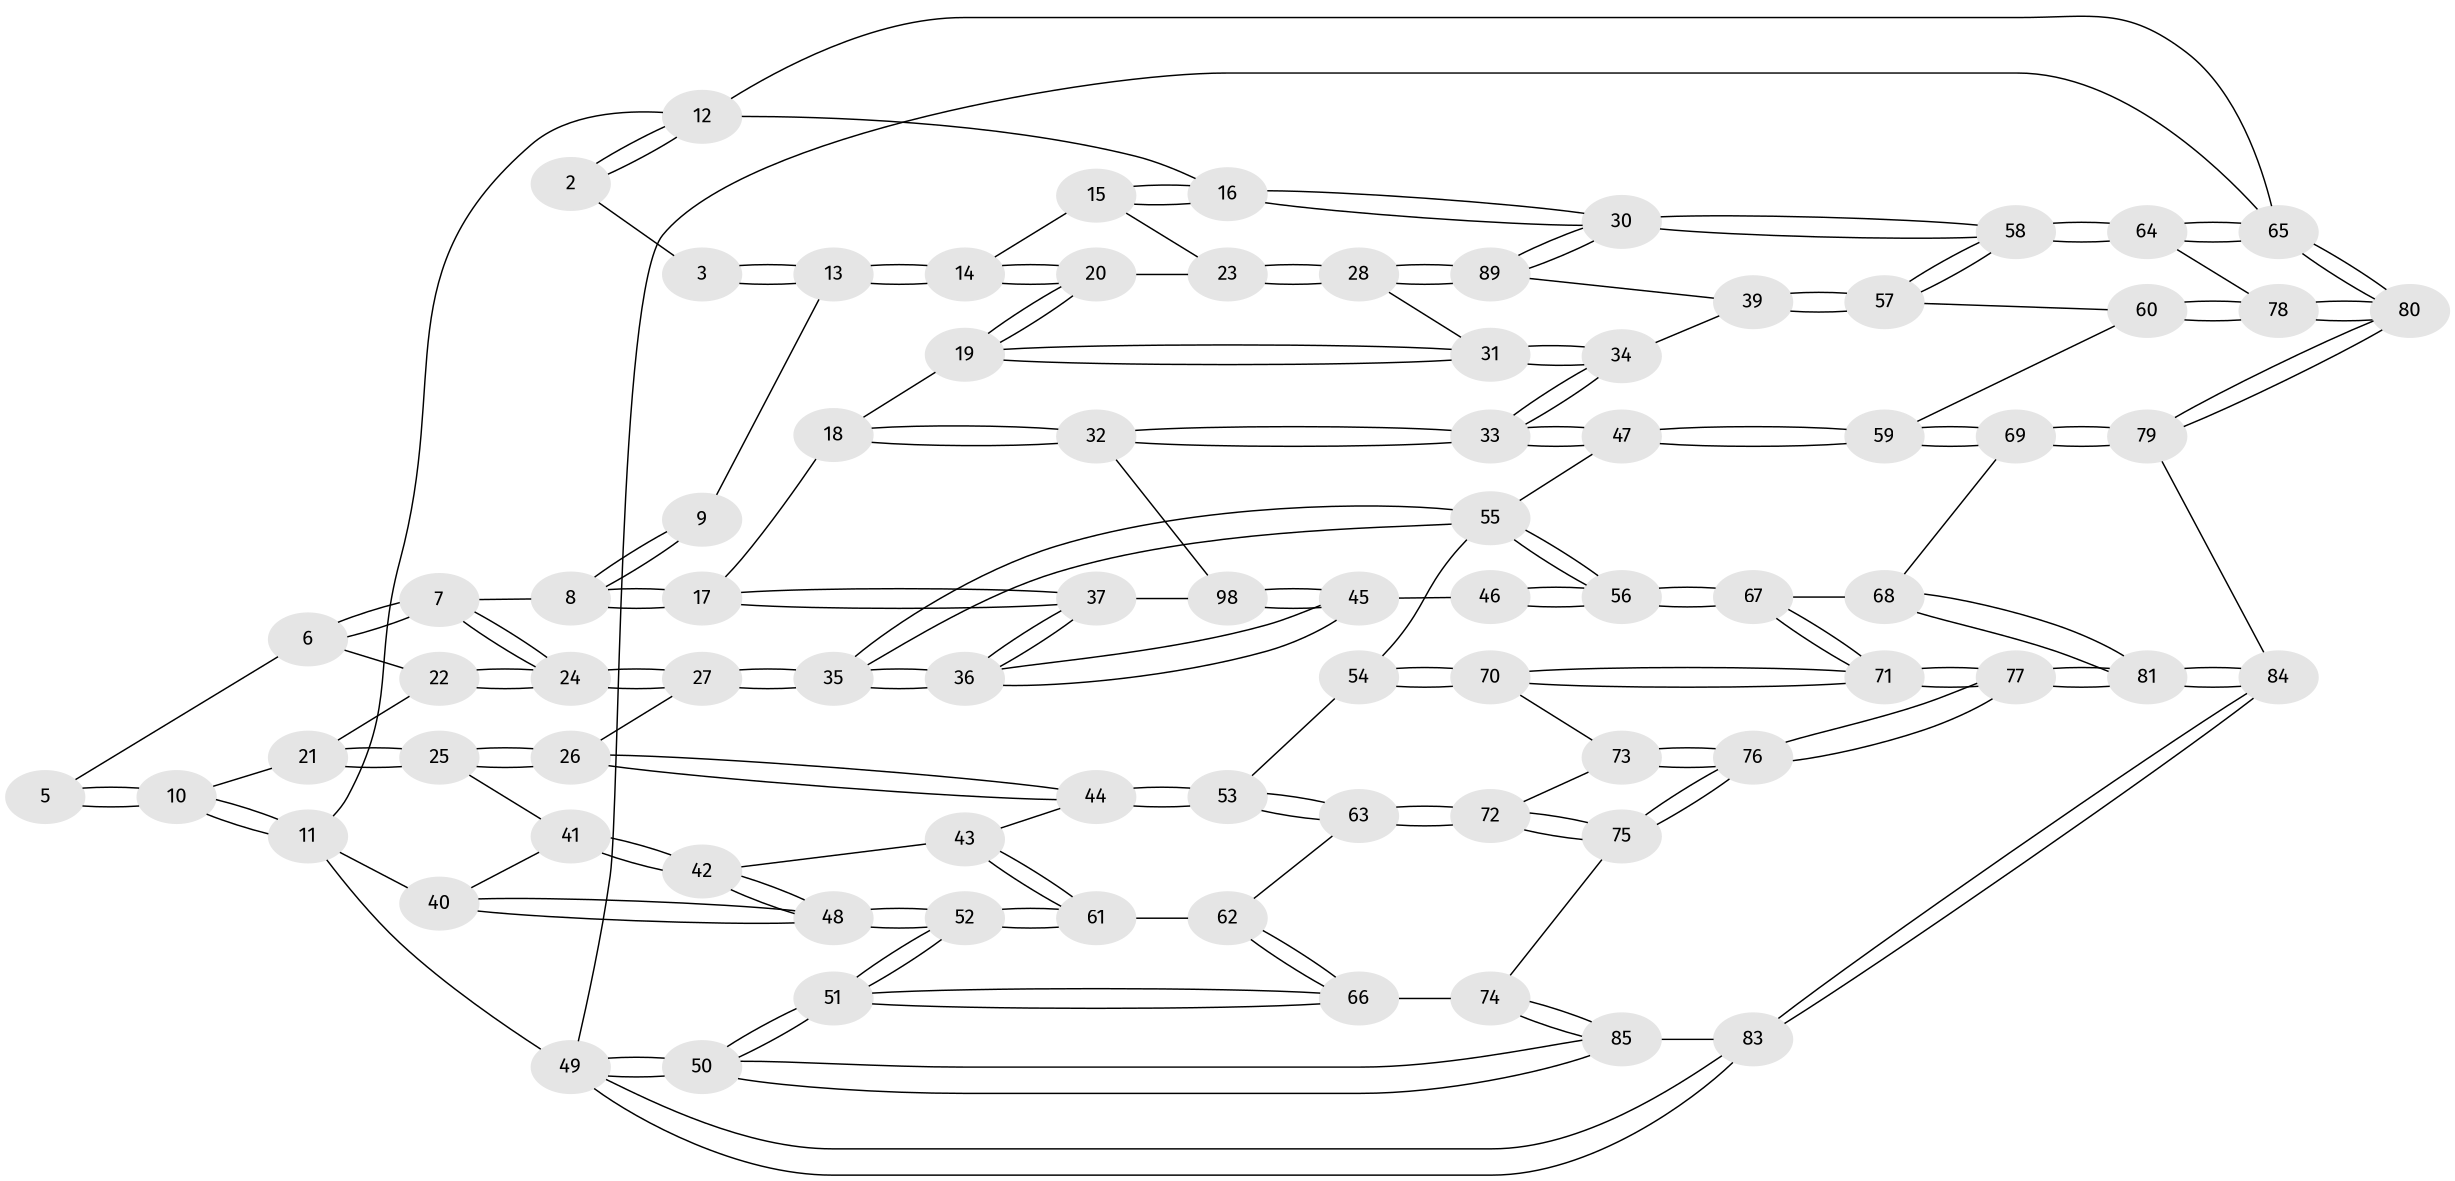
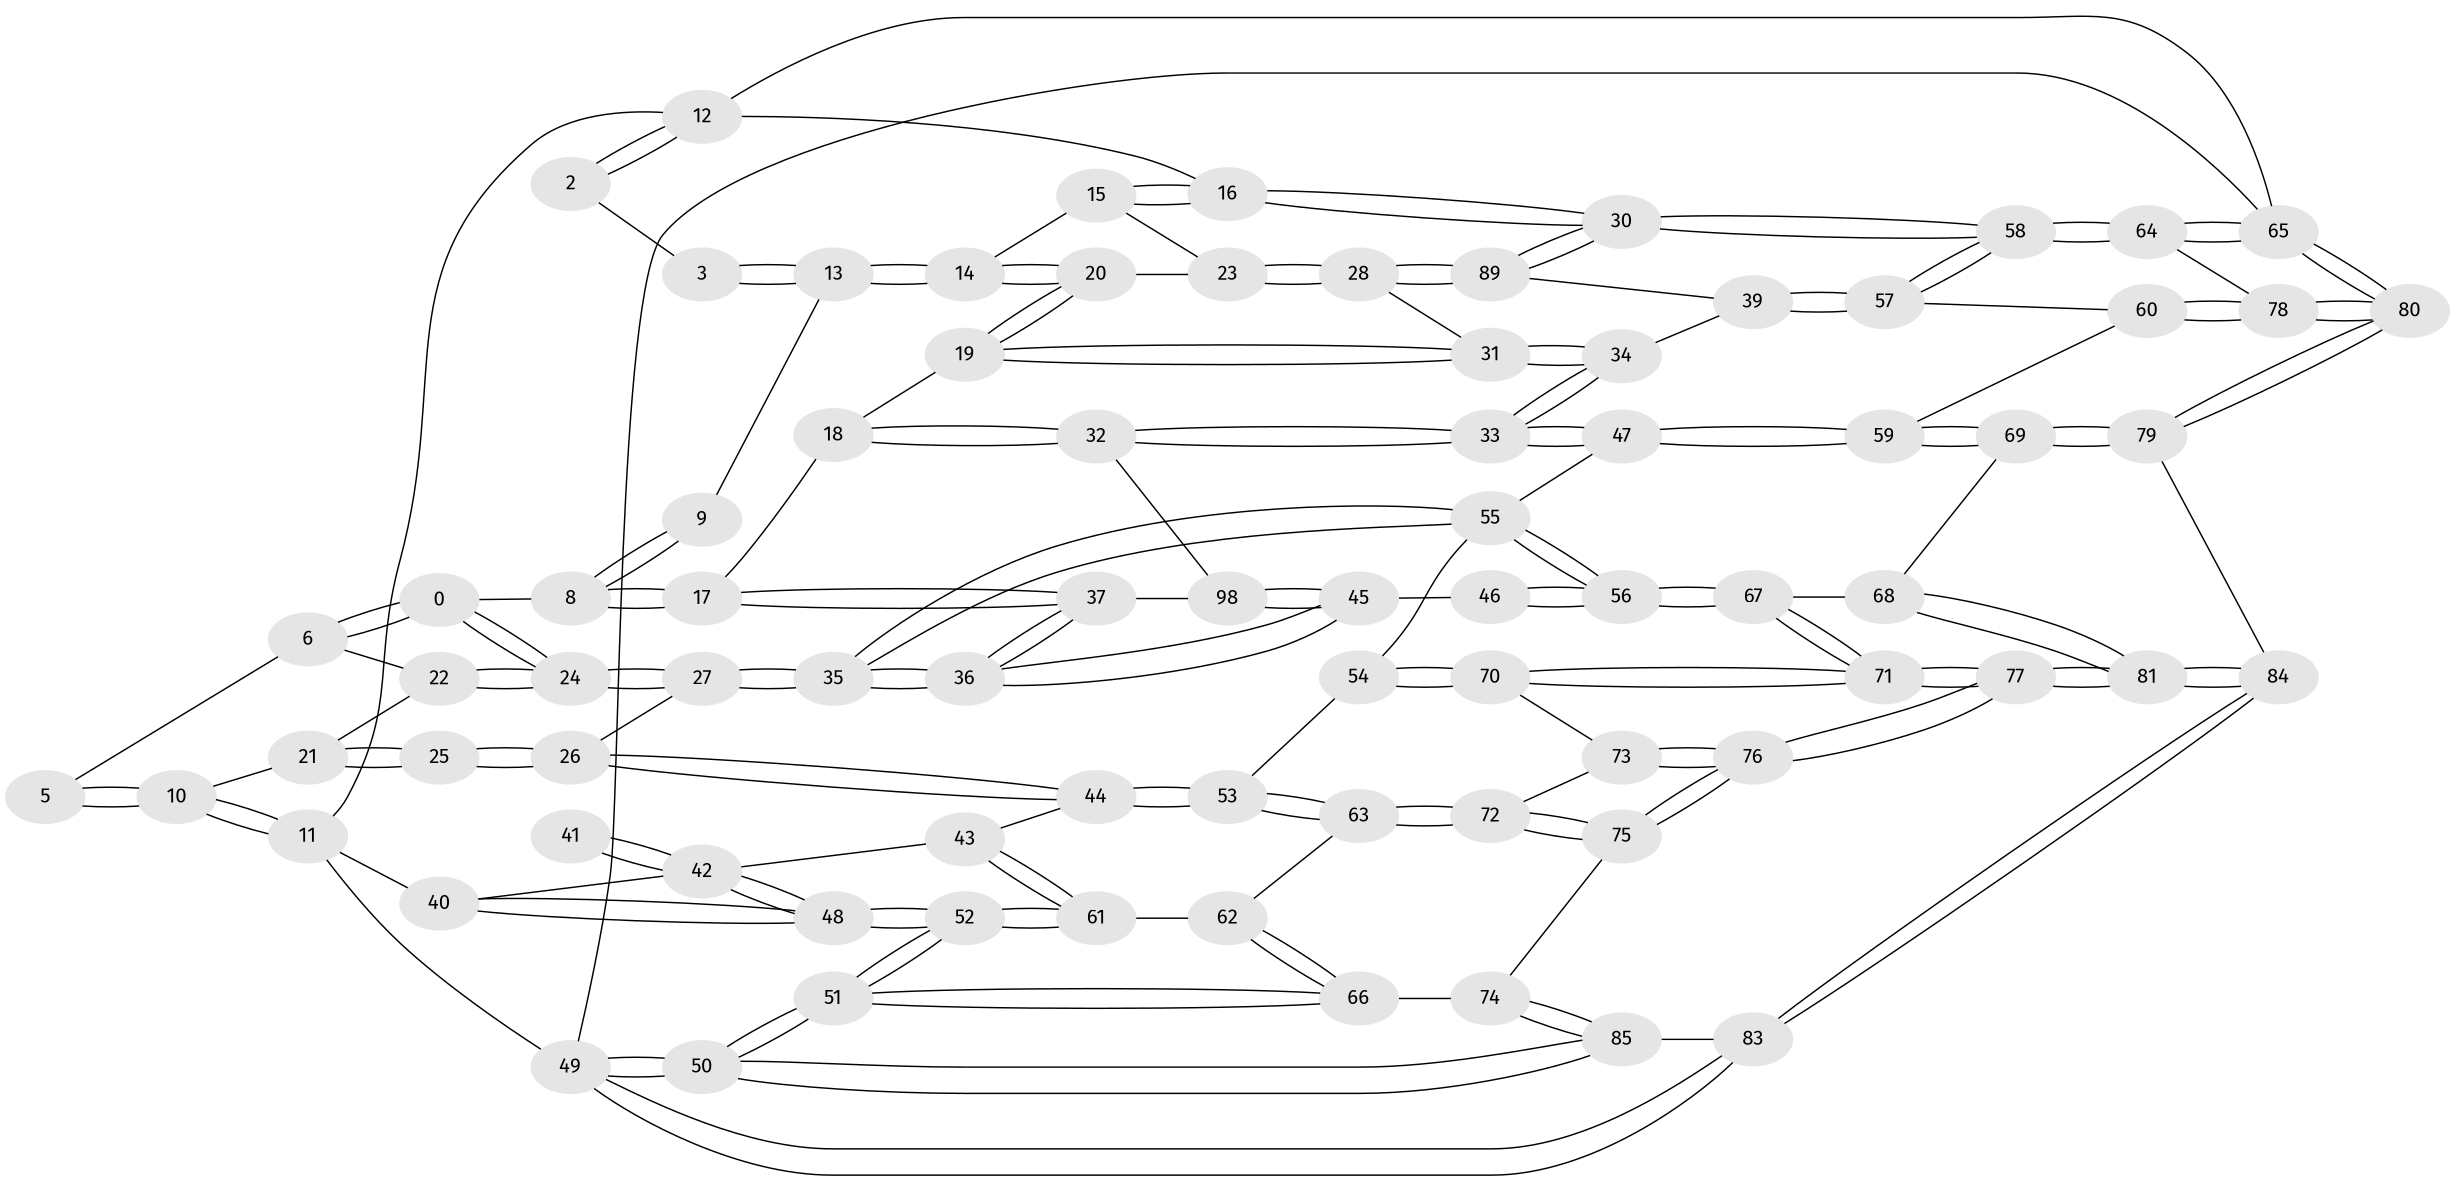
node "7": label "7" -> "0"
edge "25" -- "41": removed
edge "41" -- "40": now "42" -- "40"
